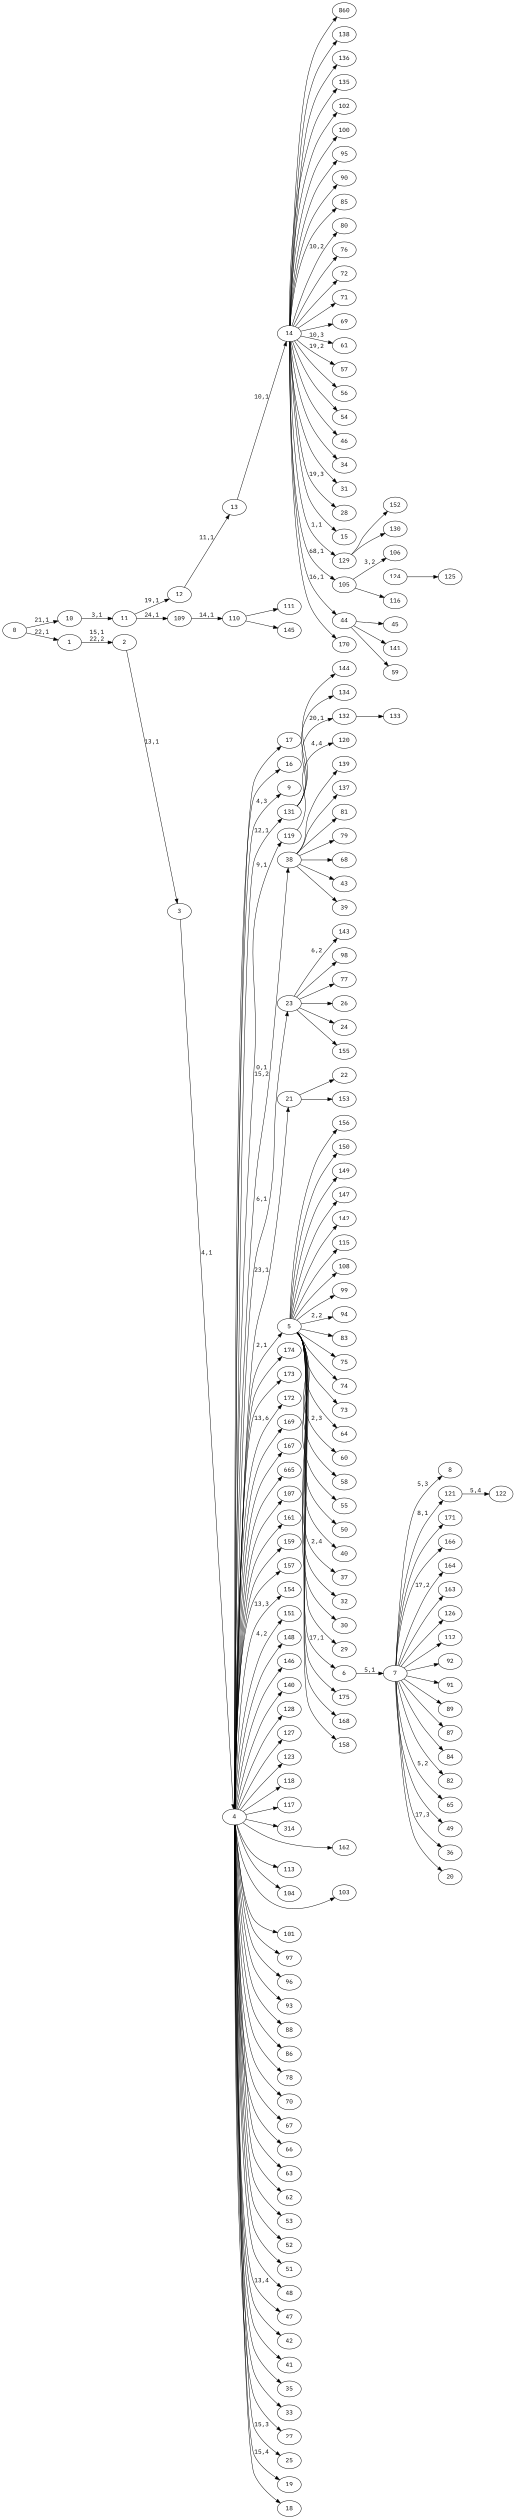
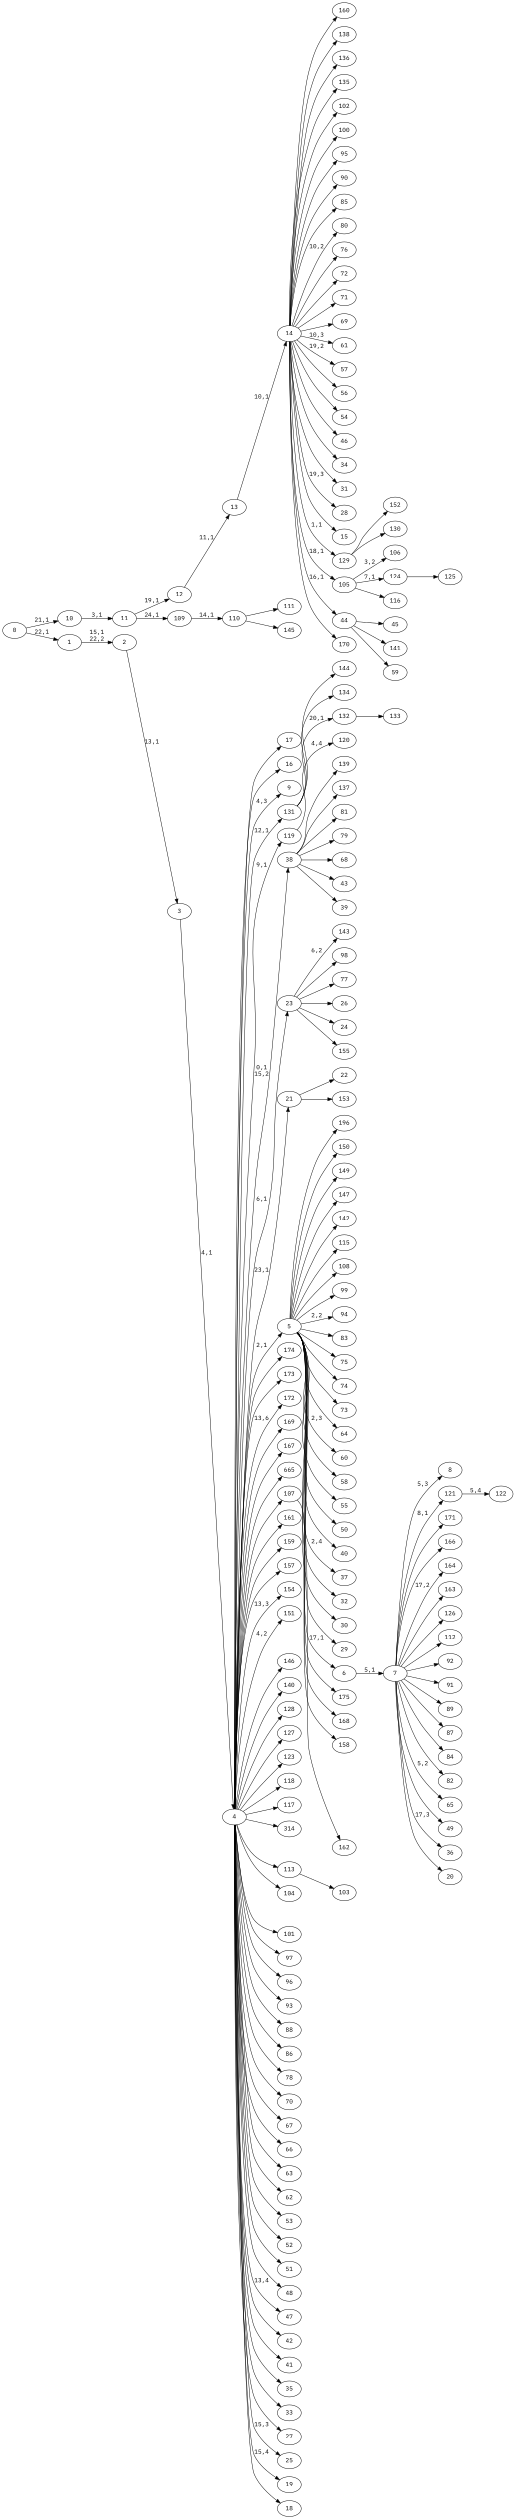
node "860": label "860" -> "160"
edge "14" -> "105": label "68,1" -> "18,1"
edge "105" -> "124": added, label "7,1"
node "156": label "156" -> "196"
node "148": removed
edge "4" -> "162": now "107" -> "162"
edge "4" -> "103": now "113" -> "103"
